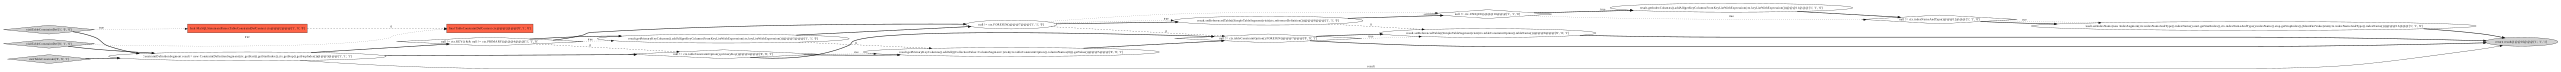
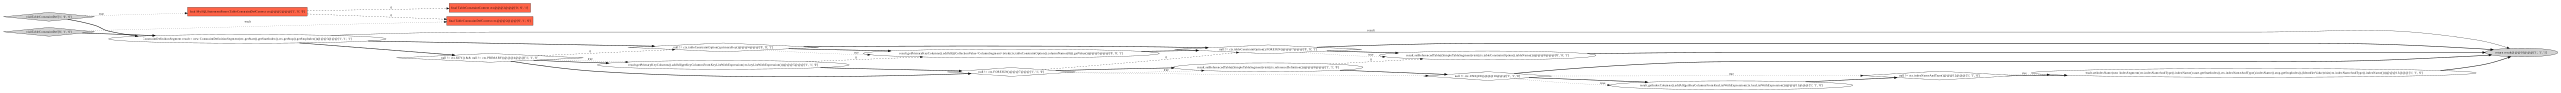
node "final TableConstraintContext ctx@@@2@@@['0', '0', '1']": added
node "null != ctx.FOREIGN()@@@7@@@['1', '1', '0']": shape ellipse -> diamond
edge "visitTableConstraintDef['0', '1', '0']" -> "final TableConstraintDefContext ctx@@@2@@@['0', '1', '0']": label "true" -> "result"
node "visitTableConstraint['0', '0', '1']": removed
edge "null != ctx.UNIQUE()@@@10@@@['1', '1', '0']" -> "return result@@@10@@@['1', '1', '1']": added
